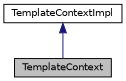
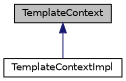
edge "TemplateContext" -> "TemplateContextImpl": reversed
